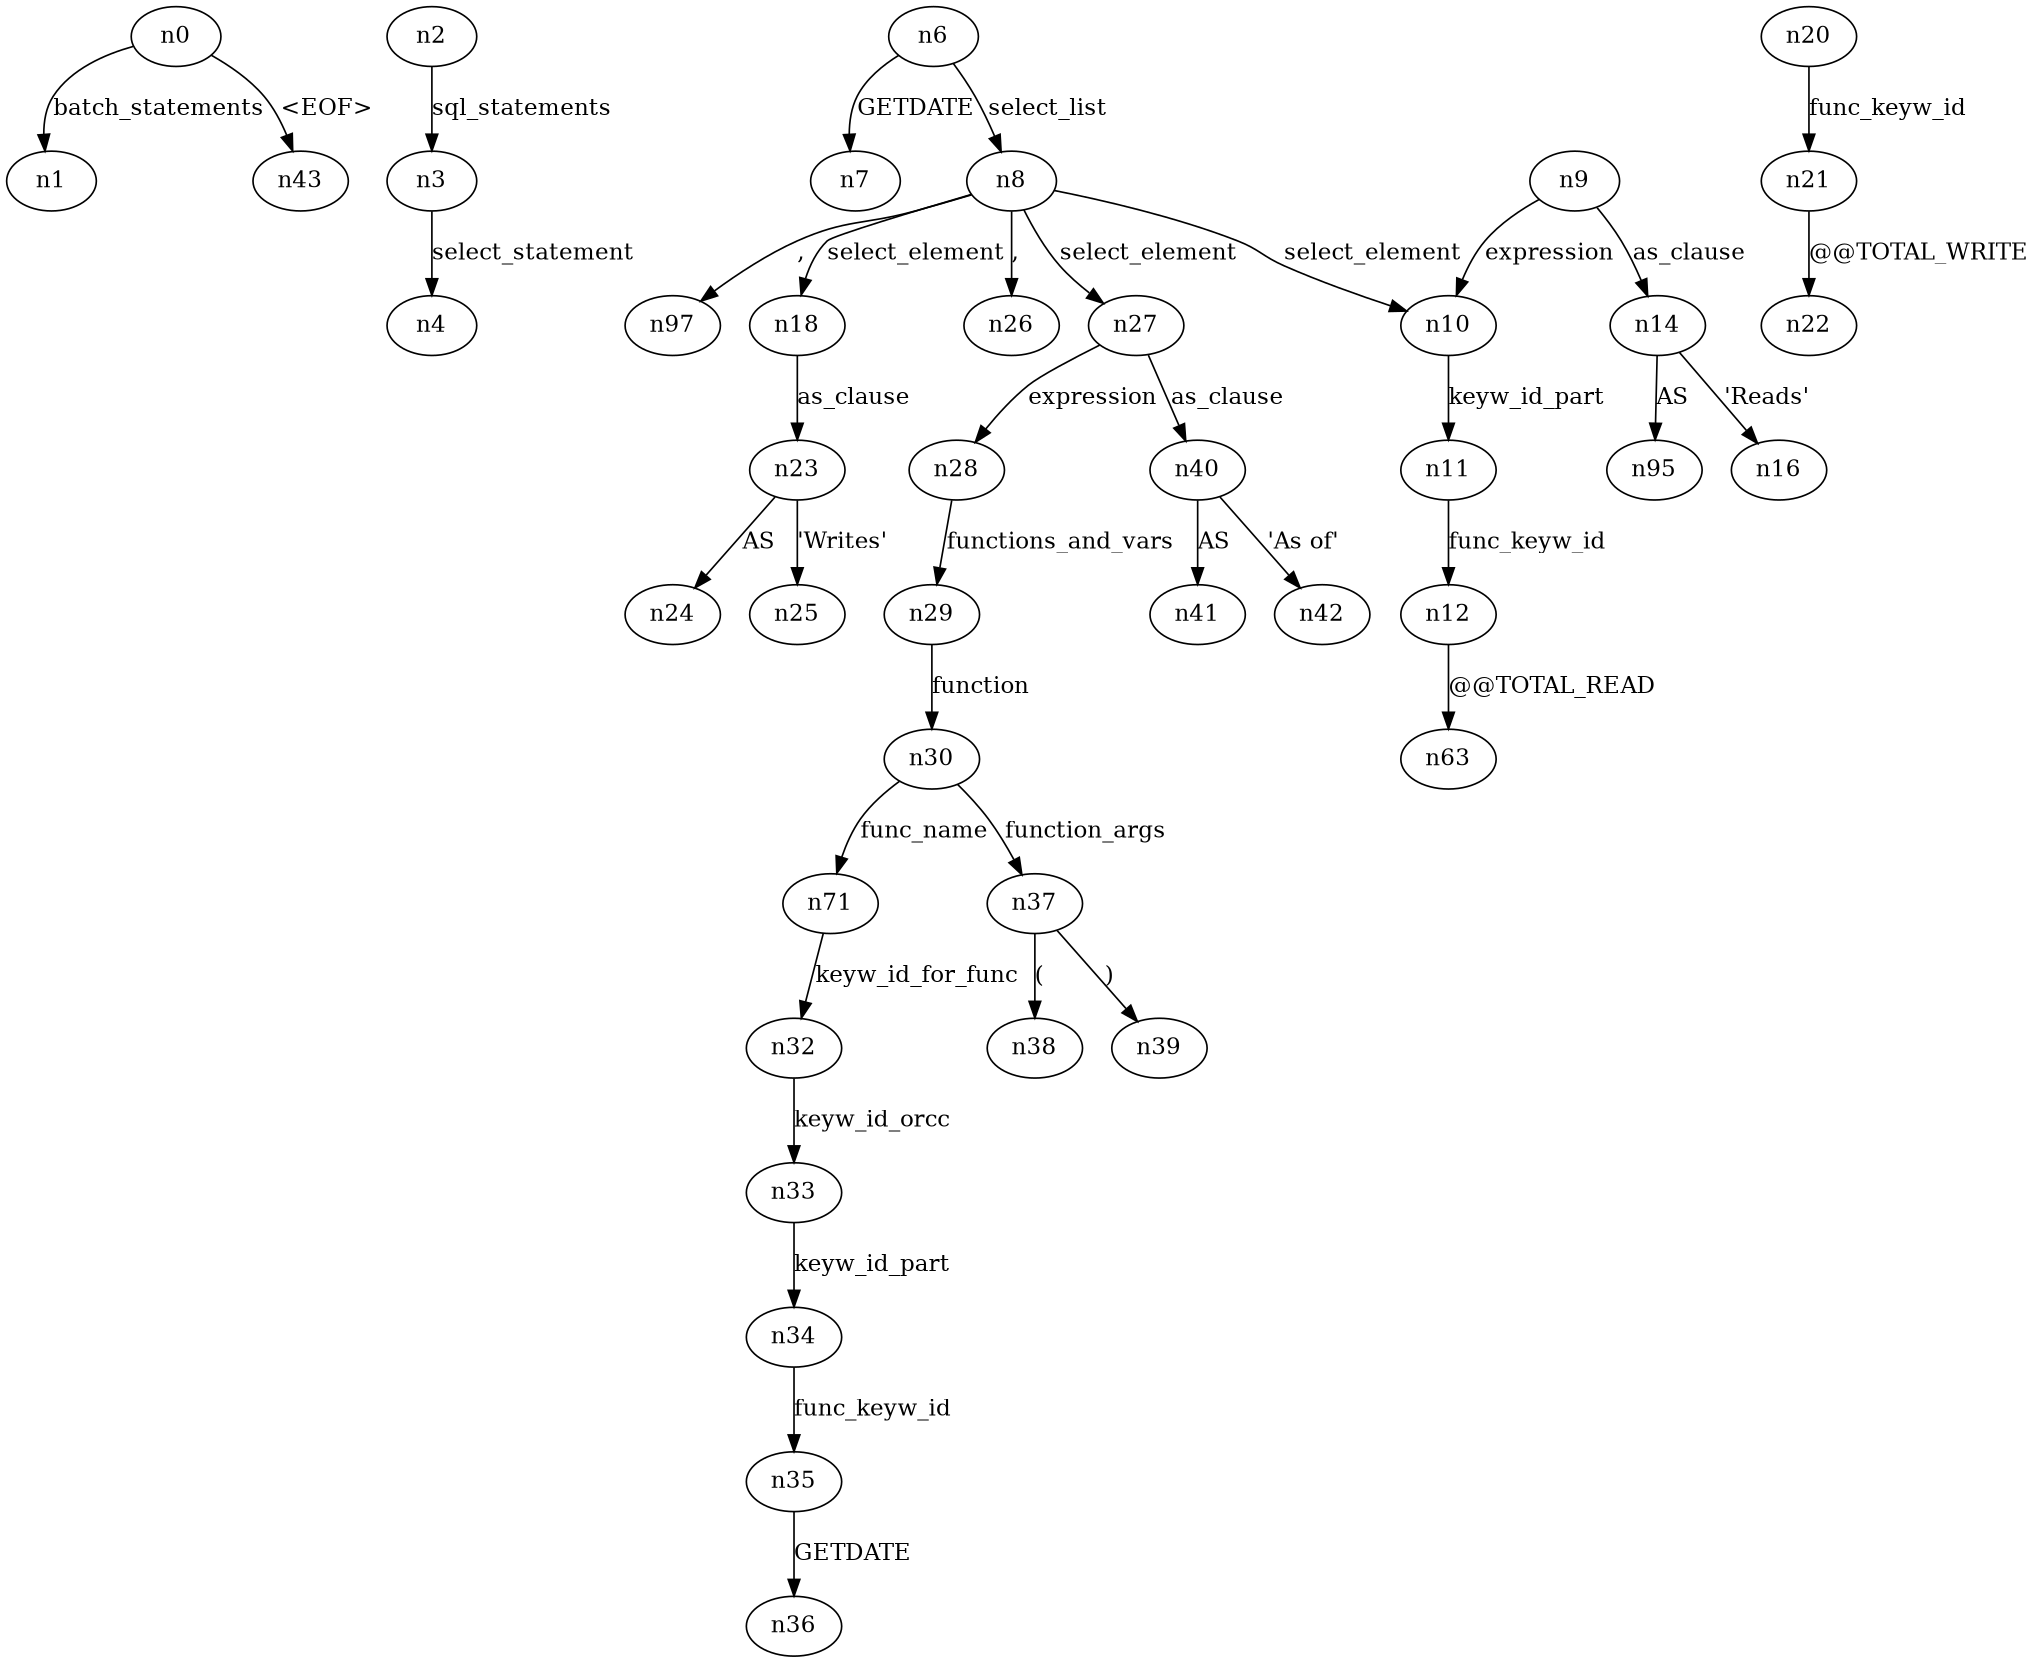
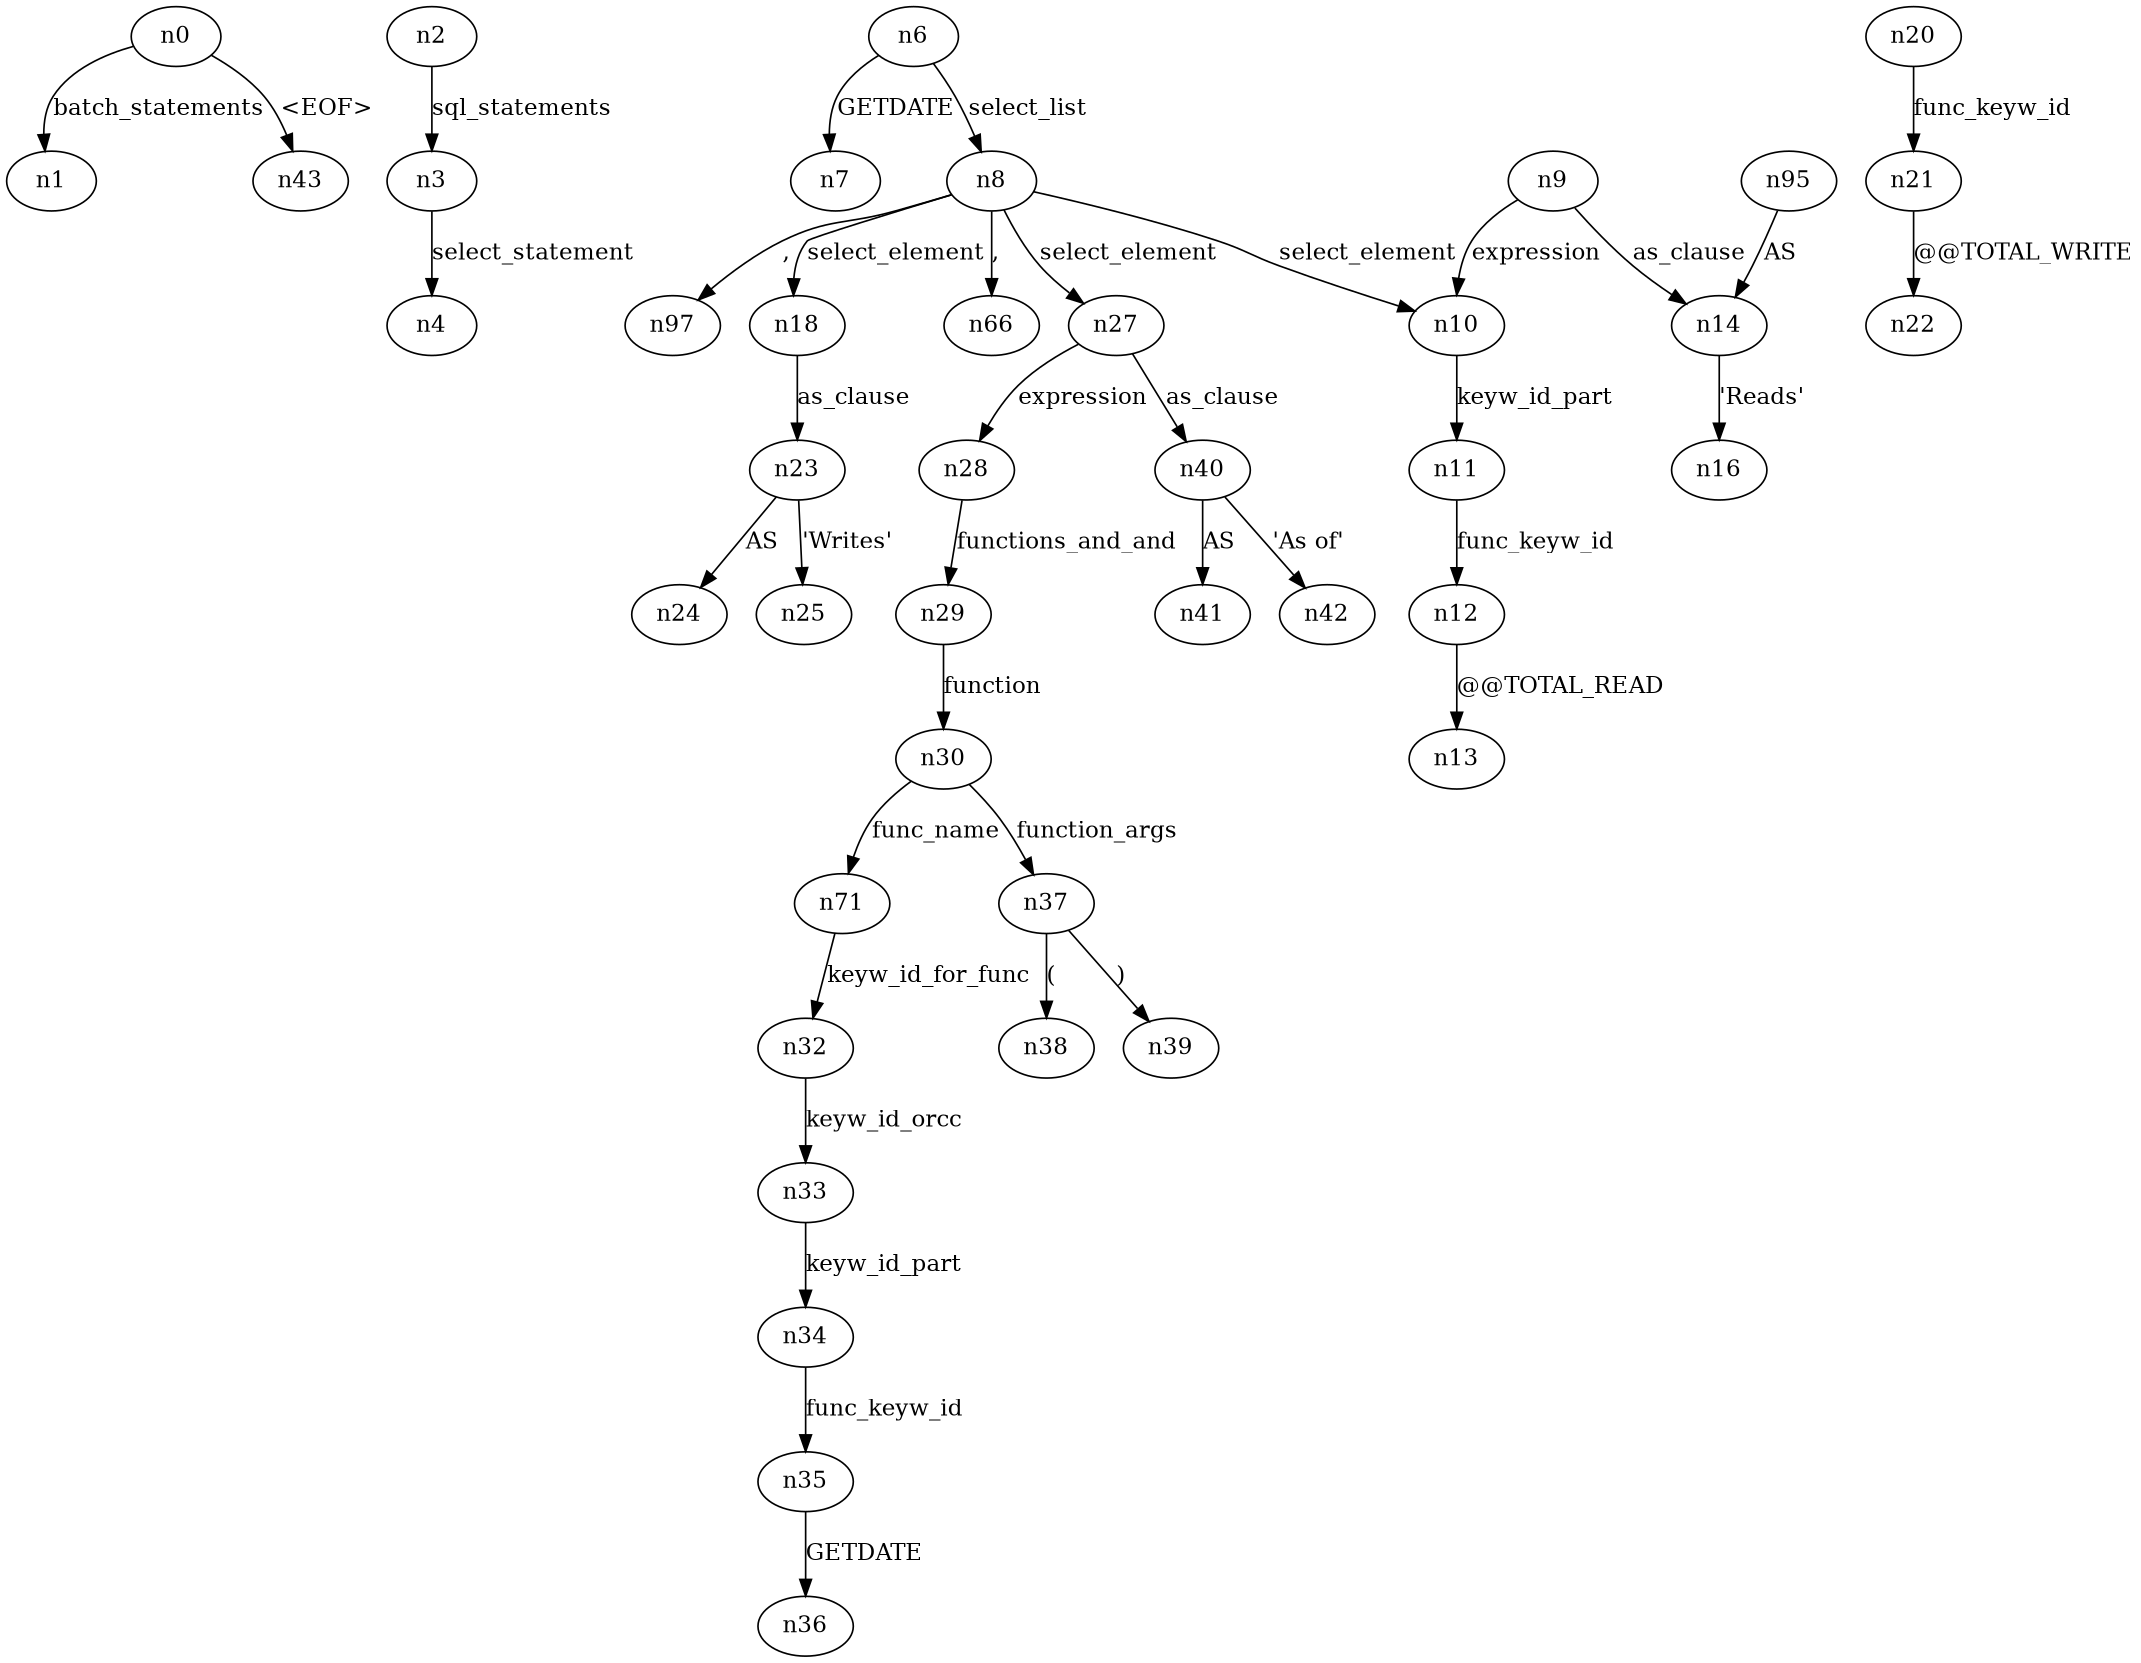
node "n26": label "n26" -> "n66"
edge "n14" -> "n95": reversed
edge "n28" -> "n29": label "functions_and_vars" -> "functions_and_and"
node "n63": label "n63" -> "n13"
